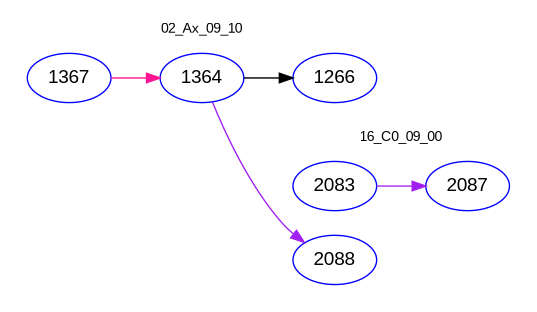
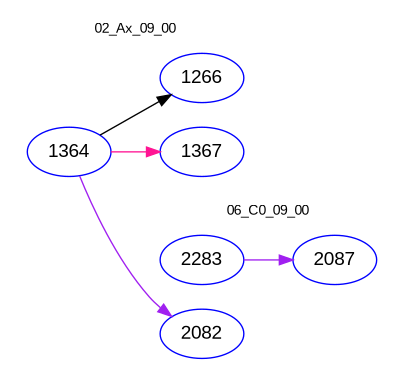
cluster "02_Ax_09_10": label "02_Ax_09_10" -> "02_Ax_09_00"
edge "1367" -> "1364": reversed
cluster "16_C0_09_00": label "16_C0_09_00" -> "06_C0_09_00"
node "2083": label "2083" -> "2283"
node "2088": label "2088" -> "2082"
